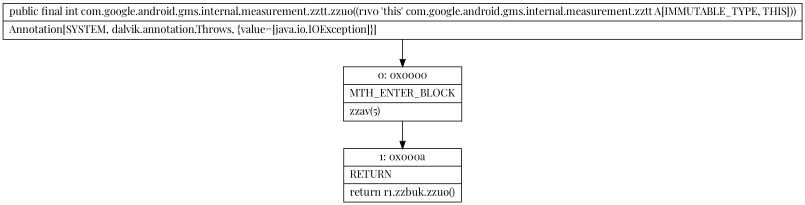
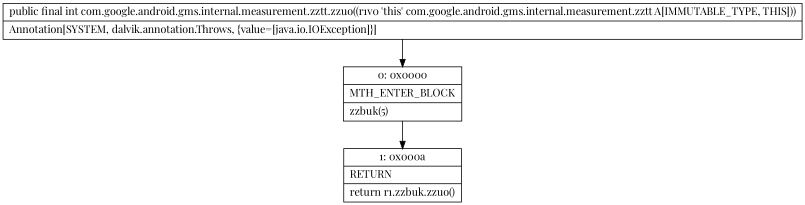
node "0: 0x0000": text "zzav(5)" -> "zzbuk(5)"
